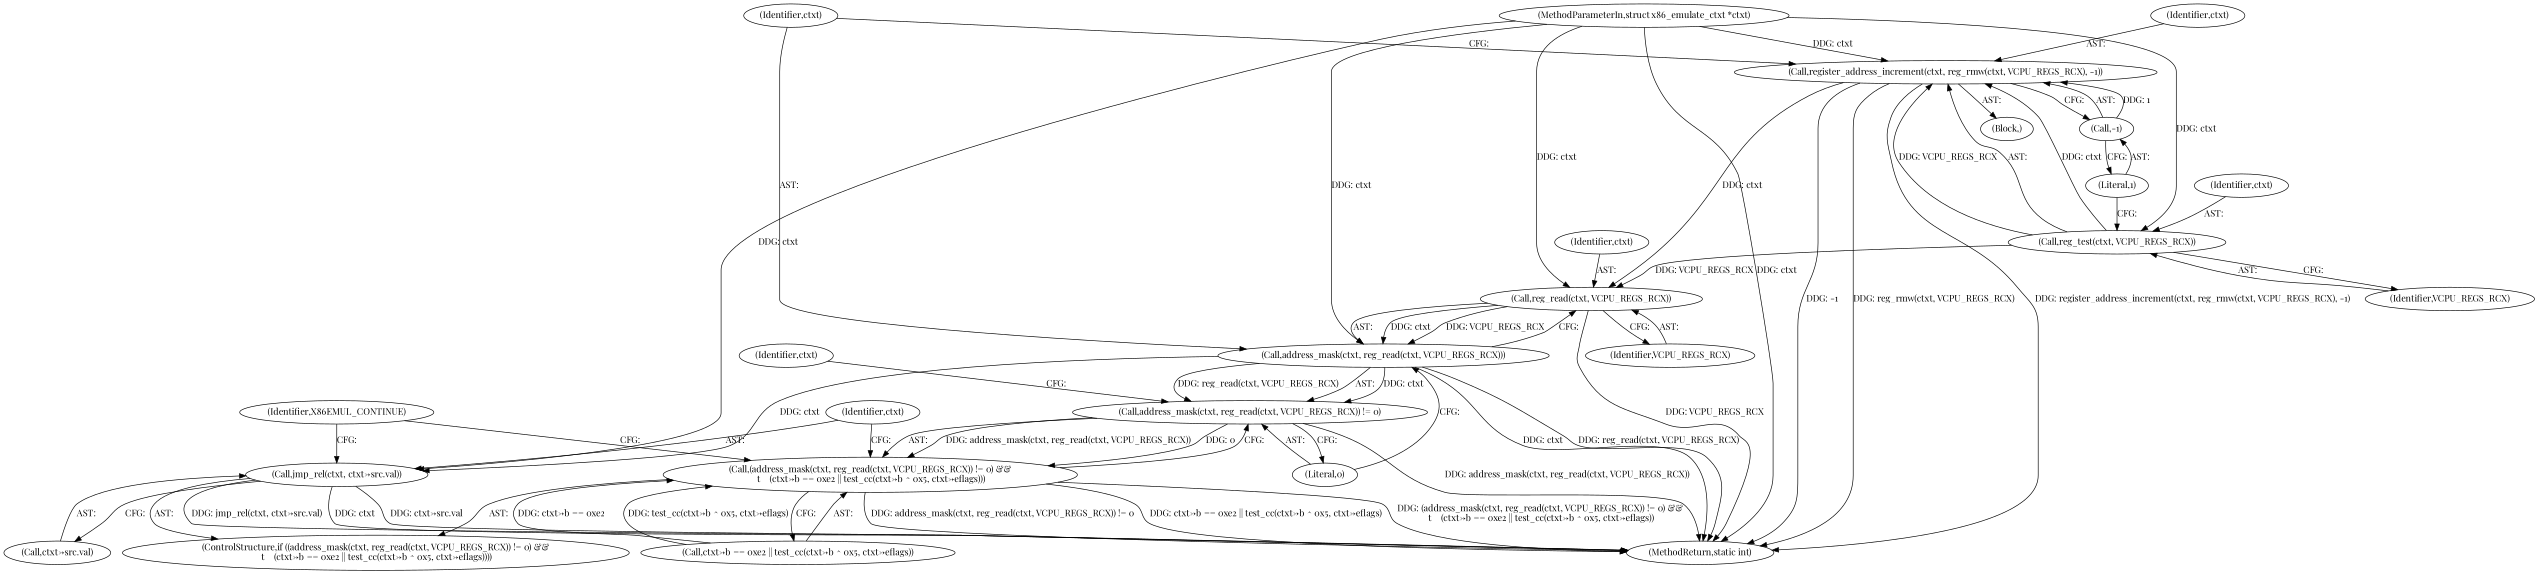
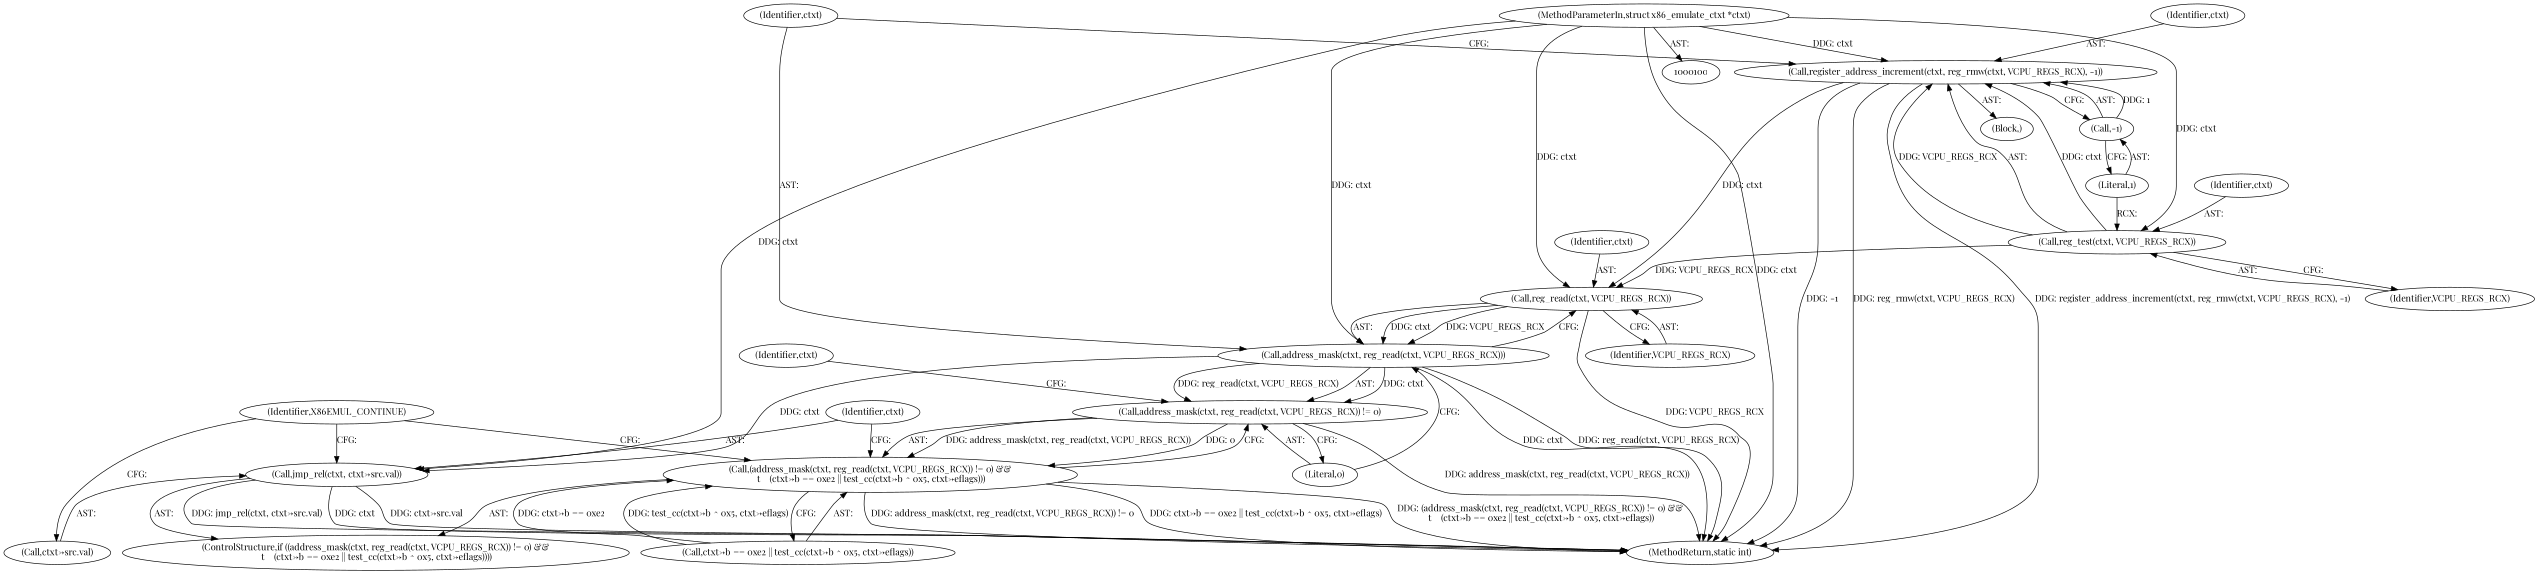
node "1000100": added
edge "(Literal,1)" -> "(Call,reg_test(ctxt, VCPU_REGS_RCX))": label "CFG: " -> "RCX: "
edge "(Call,jmp_rel(ctxt, ctxt->src.val))" -> "(Call,ctxt->src.val)": now "(Identifier,X86EMUL_CONTINUE)" -> "(Call,ctxt->src.val)"
